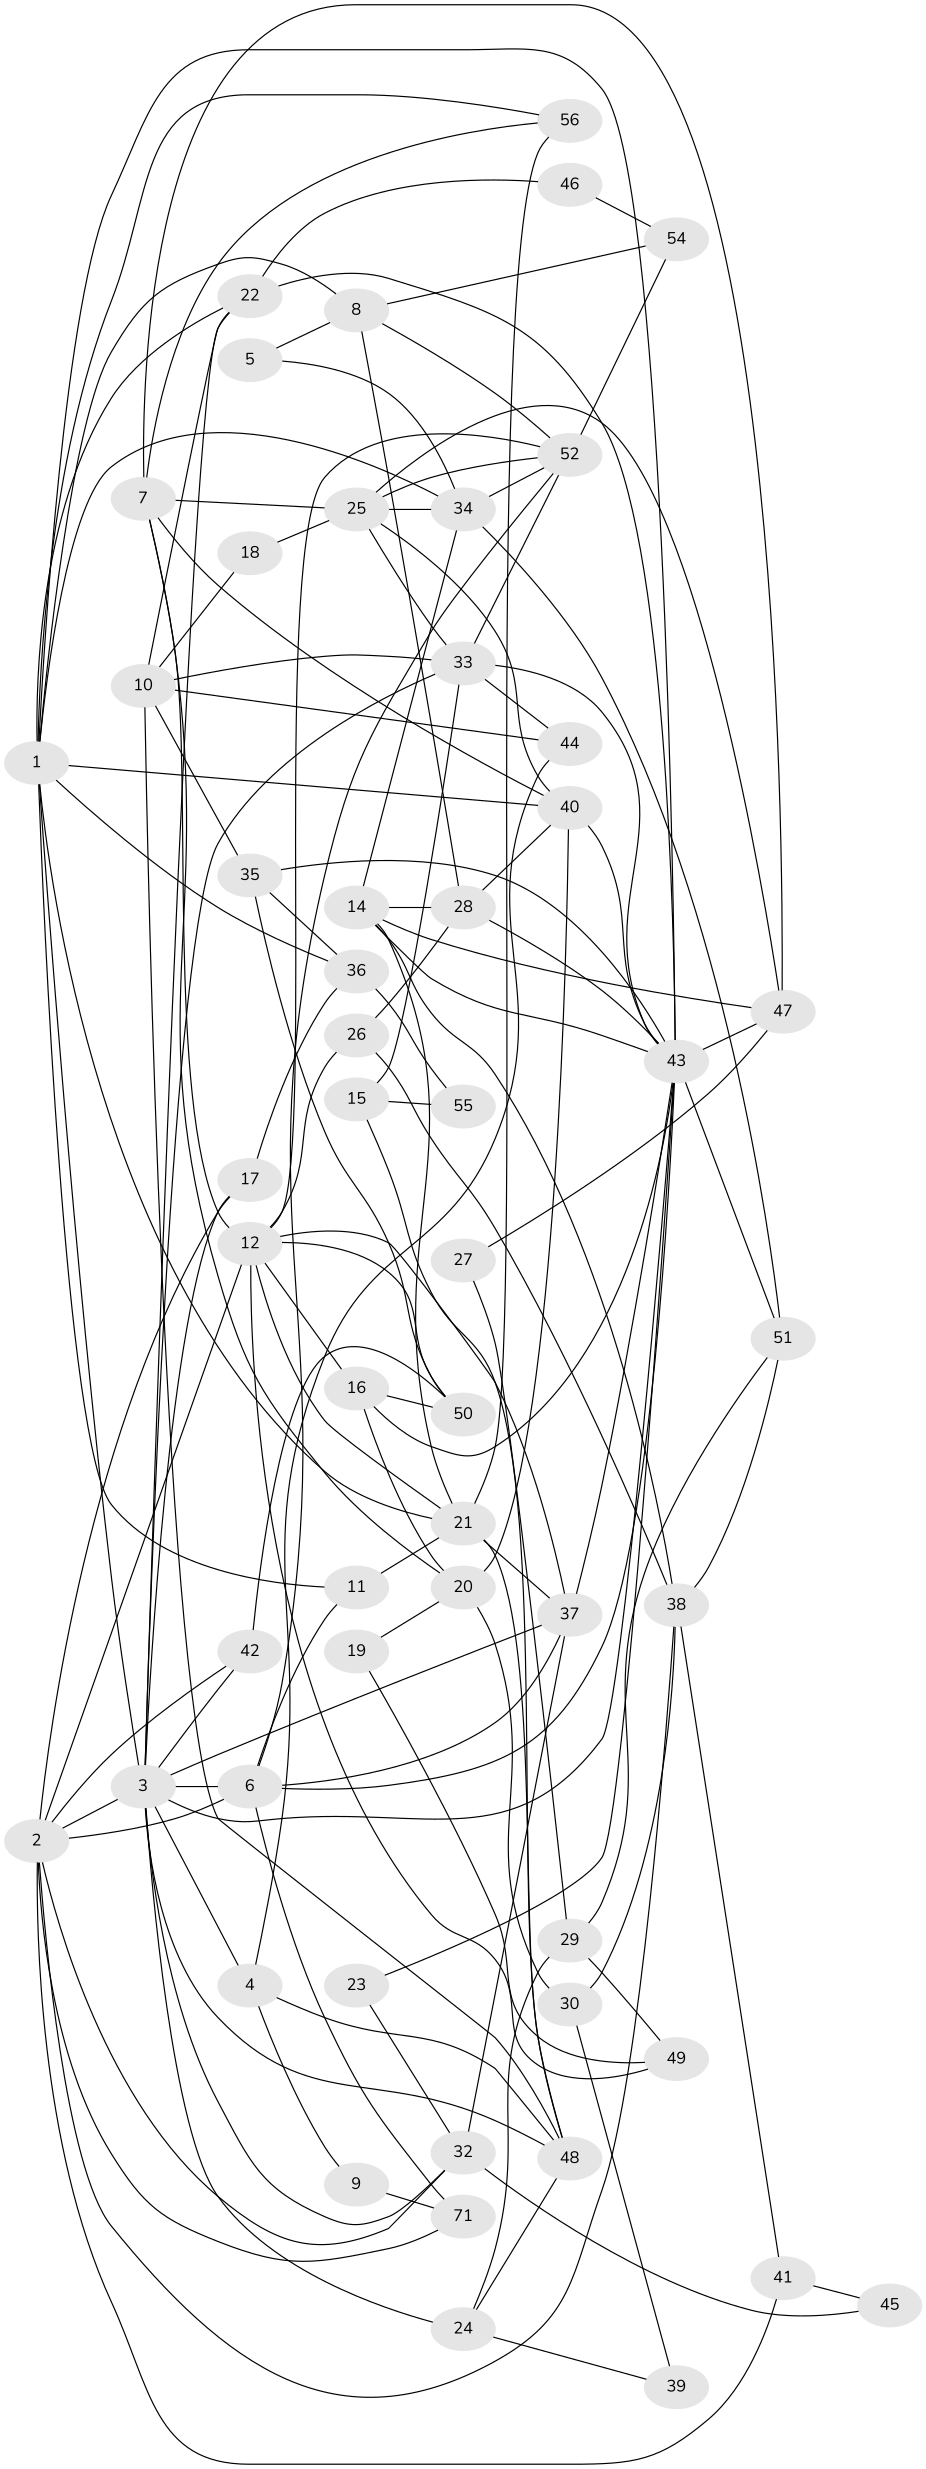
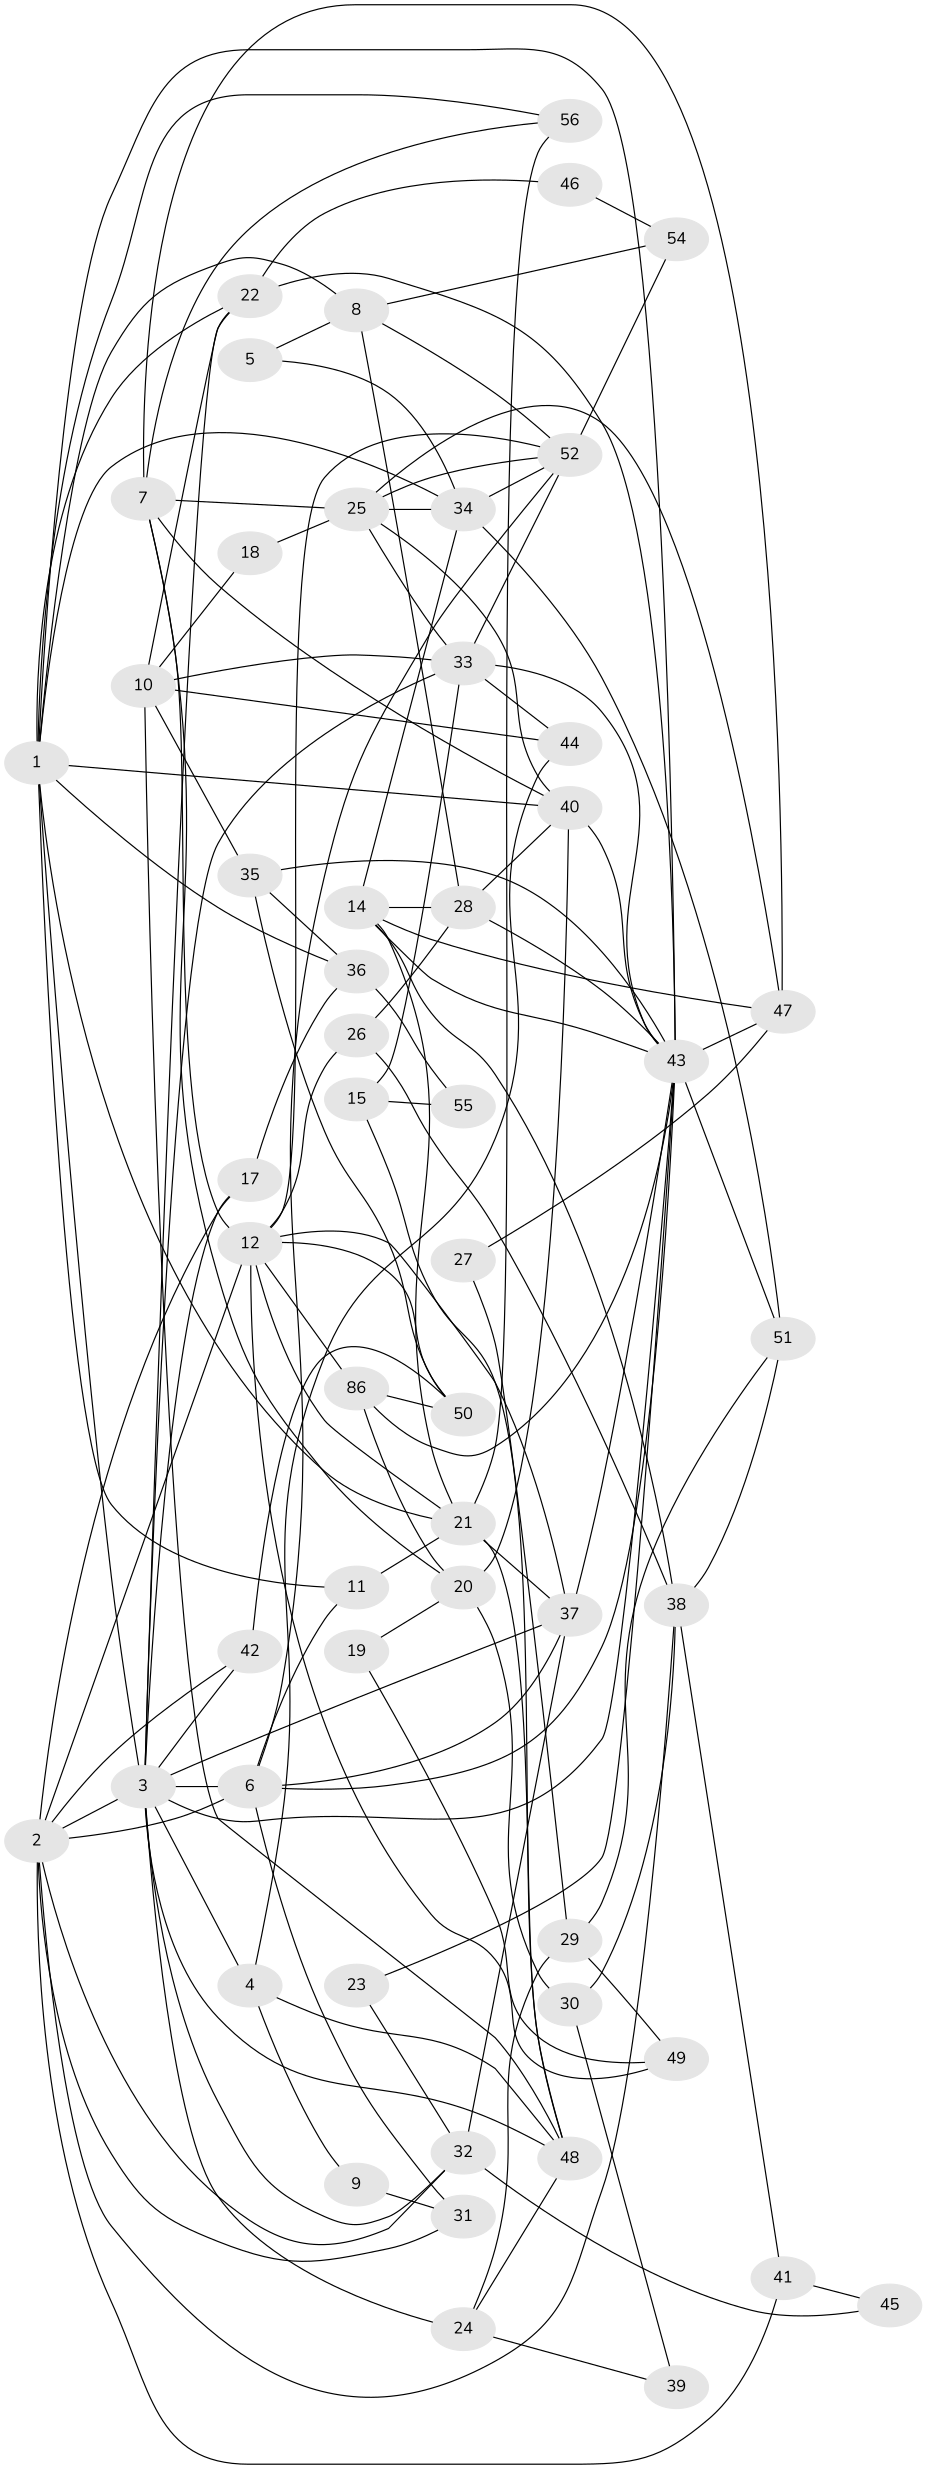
node "16": label "16" -> "86"
node "71": label "71" -> "31"
